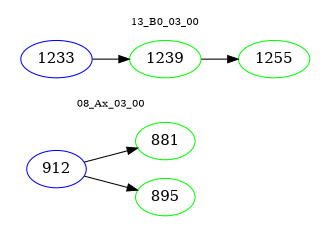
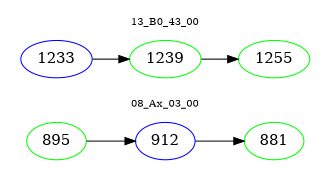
cluster "13_B0_03_00": label "13_B0_03_00" -> "13_B0_43_00"
edge "912" -> "895": reversed
